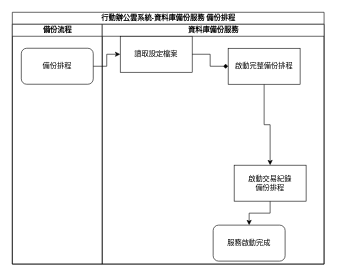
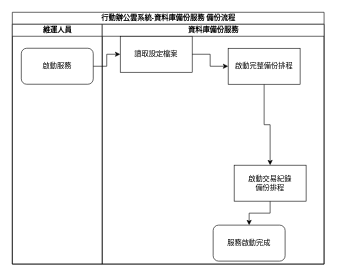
node "行動辦公雲系統-資料庫備份服務 備份排程": label "行動辦公雲系統-資料庫備份服務 備份排程" -> "行動辦公雲系統-資料庫備份服務 備份流程"
node "備份流程": label "備份流程" -> "維運人員"
node "備份排程": label "備份排程" -> "啟動服務"
edge "讀取設定檔案" -> "啟動完整備份排程": arrowhead diamond -> classic
